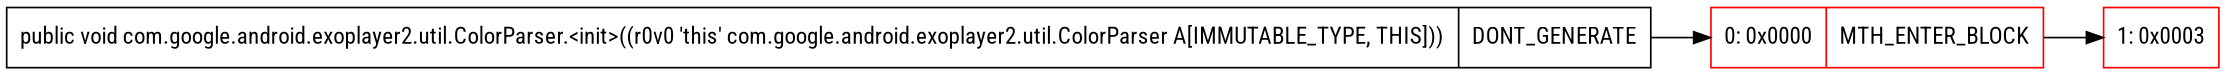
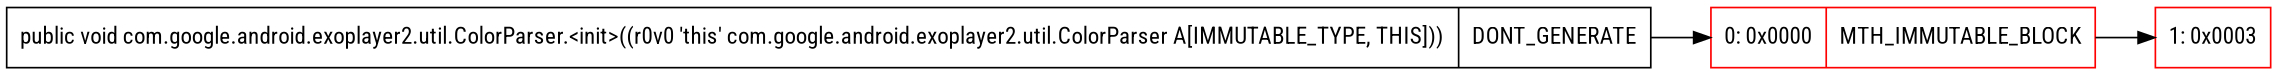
node "0: 0x0000": text "MTH_ENTER_BLOCK" -> "MTH_IMMUTABLE_BLOCK"
